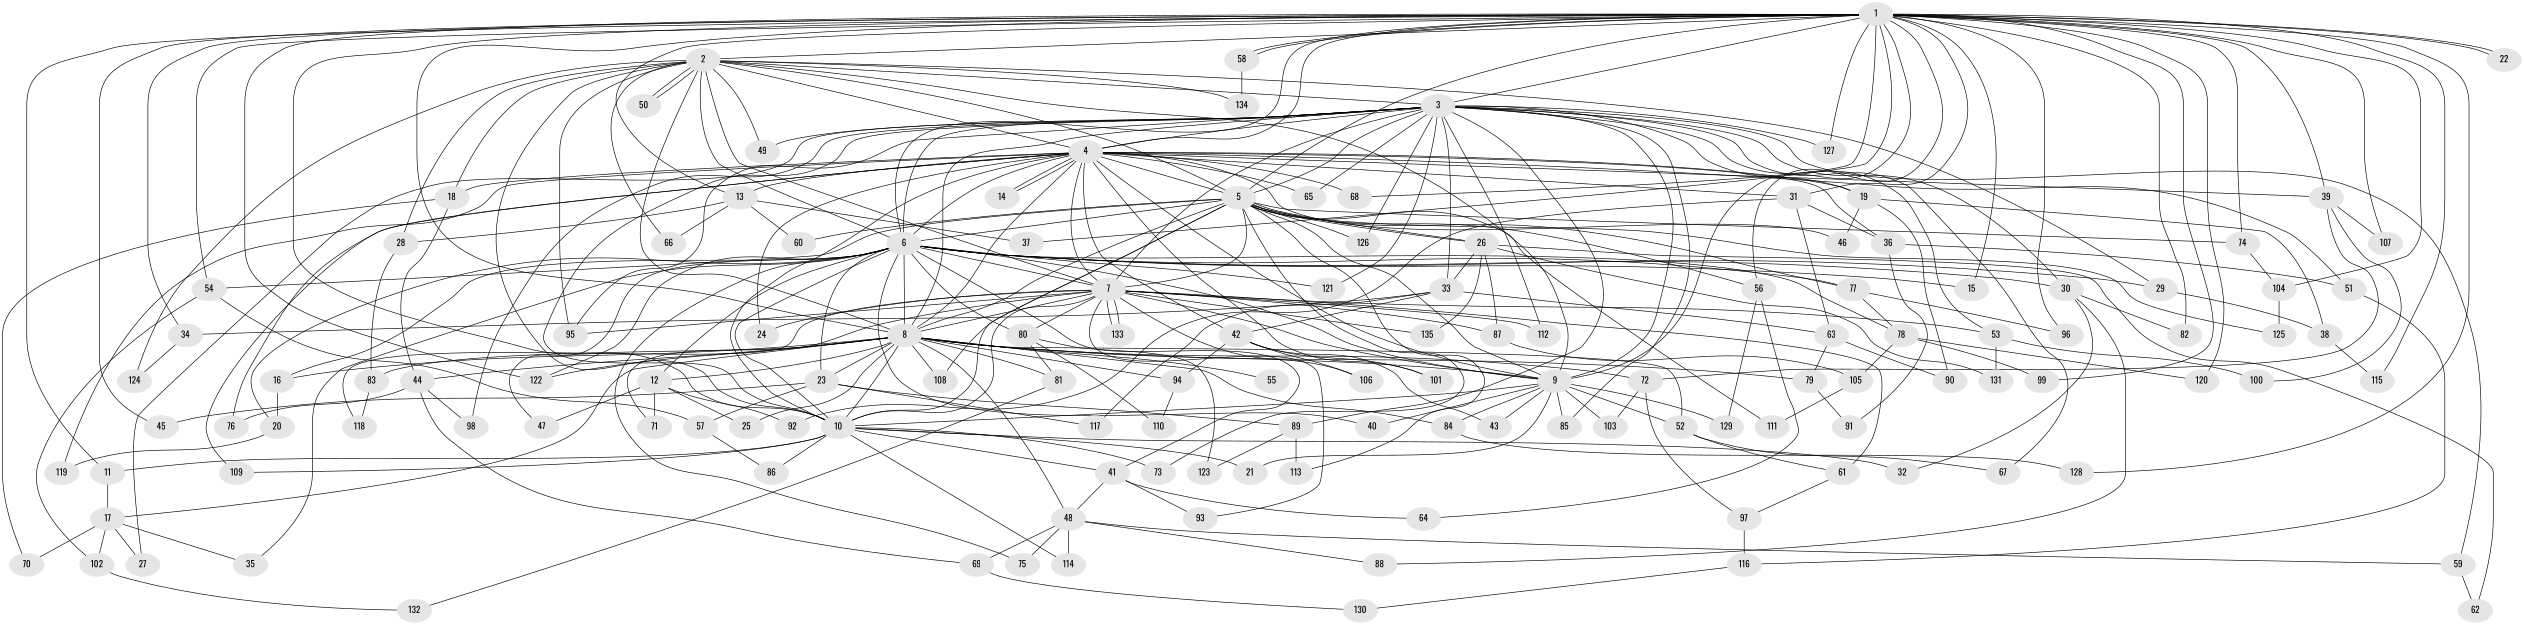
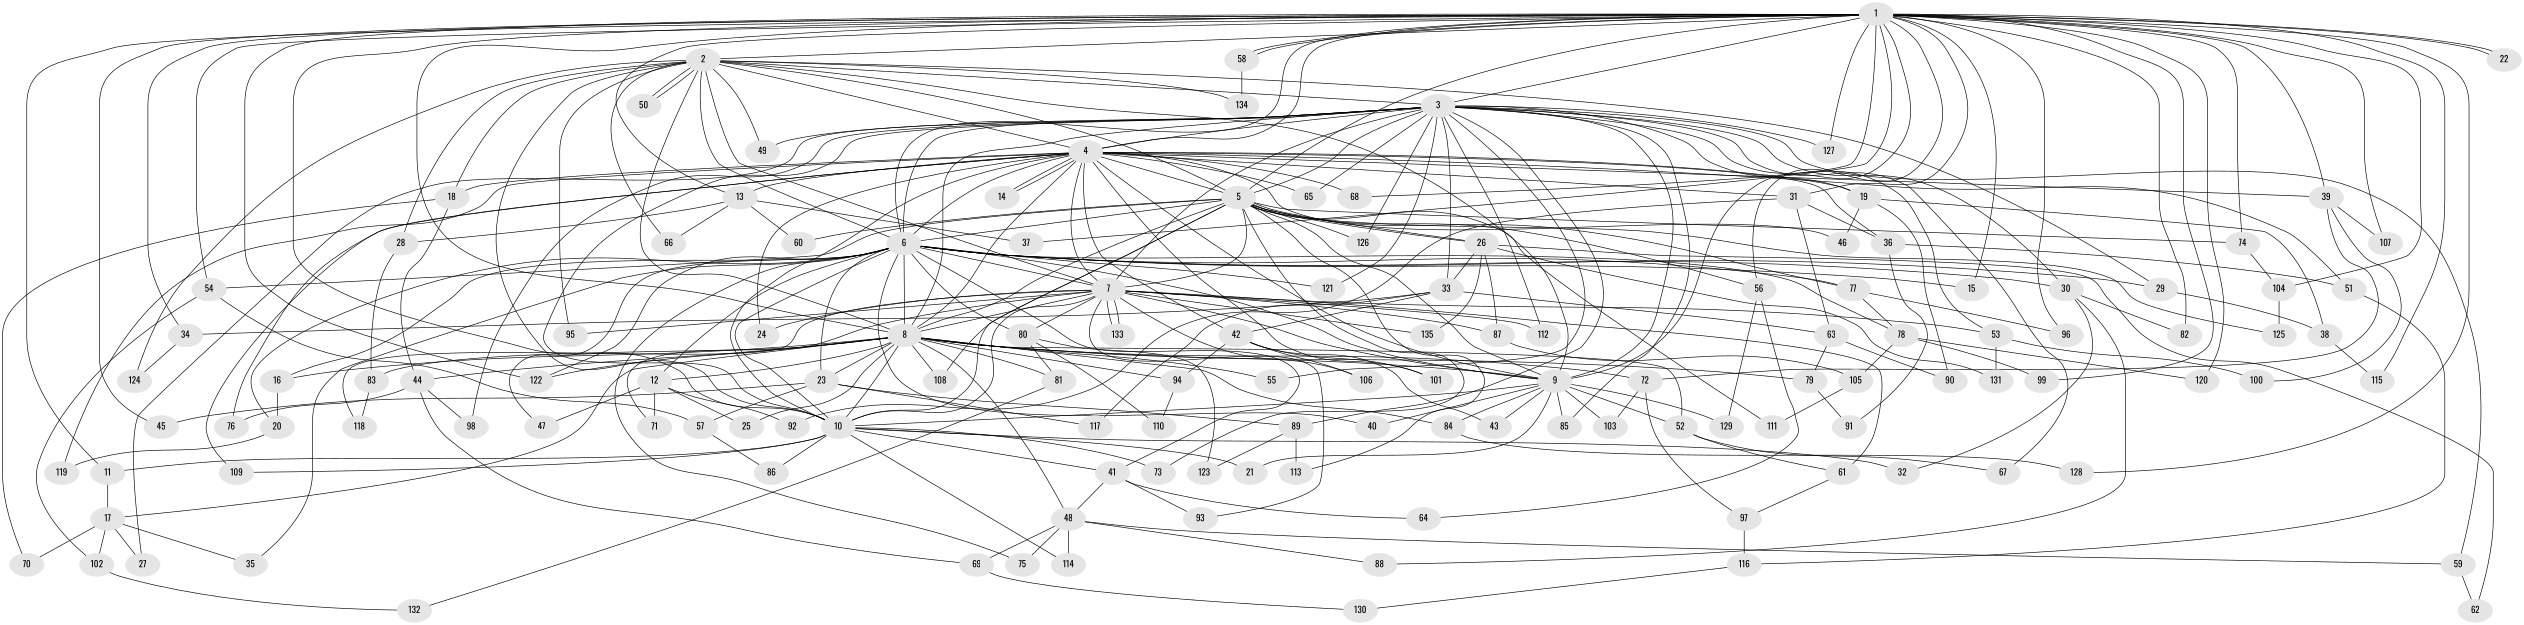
edge "3" -- "95": now "3" -- "55"
